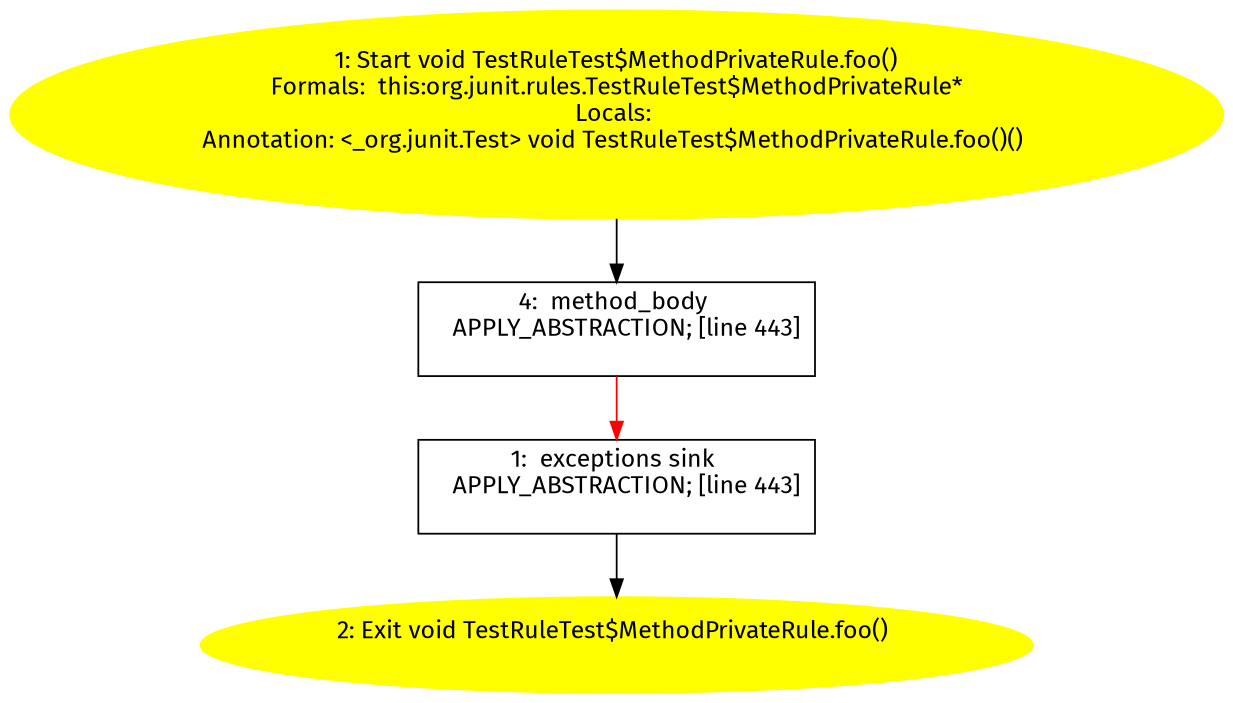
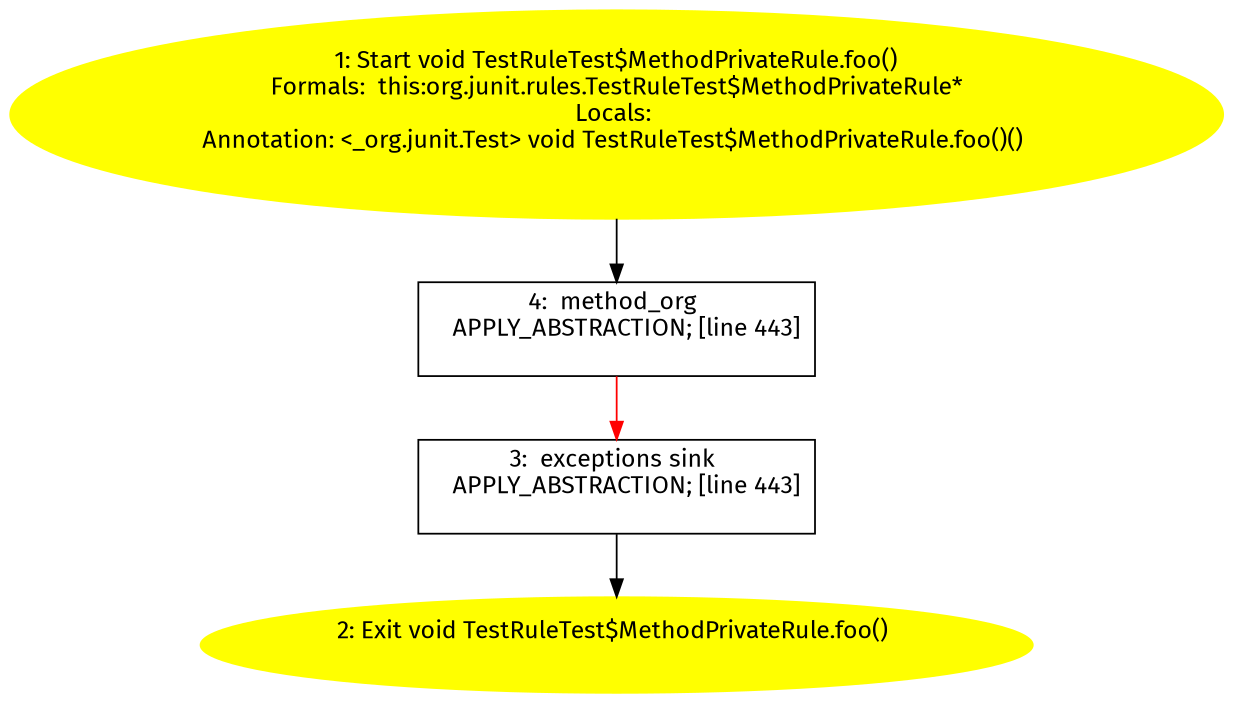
node "4:  method_body APPLY_ABSTRACTION; [line 443]": label "4:  method_body APPLY_ABSTRACTION; [line 443]" -> "4:  method_org APPLY_ABSTRACTION; [line 443]"
node "1:  exceptions sink APPLY_ABSTRACTION; [line 443]": label "1:  exceptions sink APPLY_ABSTRACTION; [line 443]" -> "3:  exceptions sink APPLY_ABSTRACTION; [line 443]"
